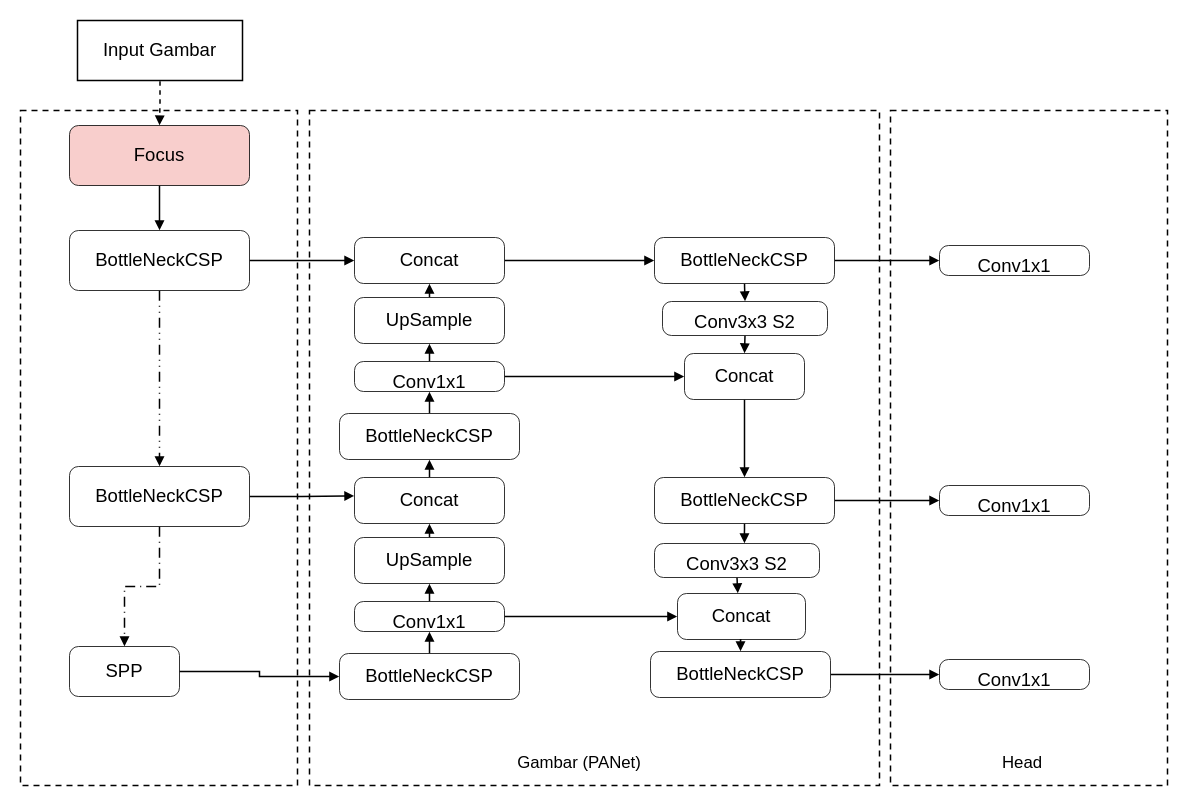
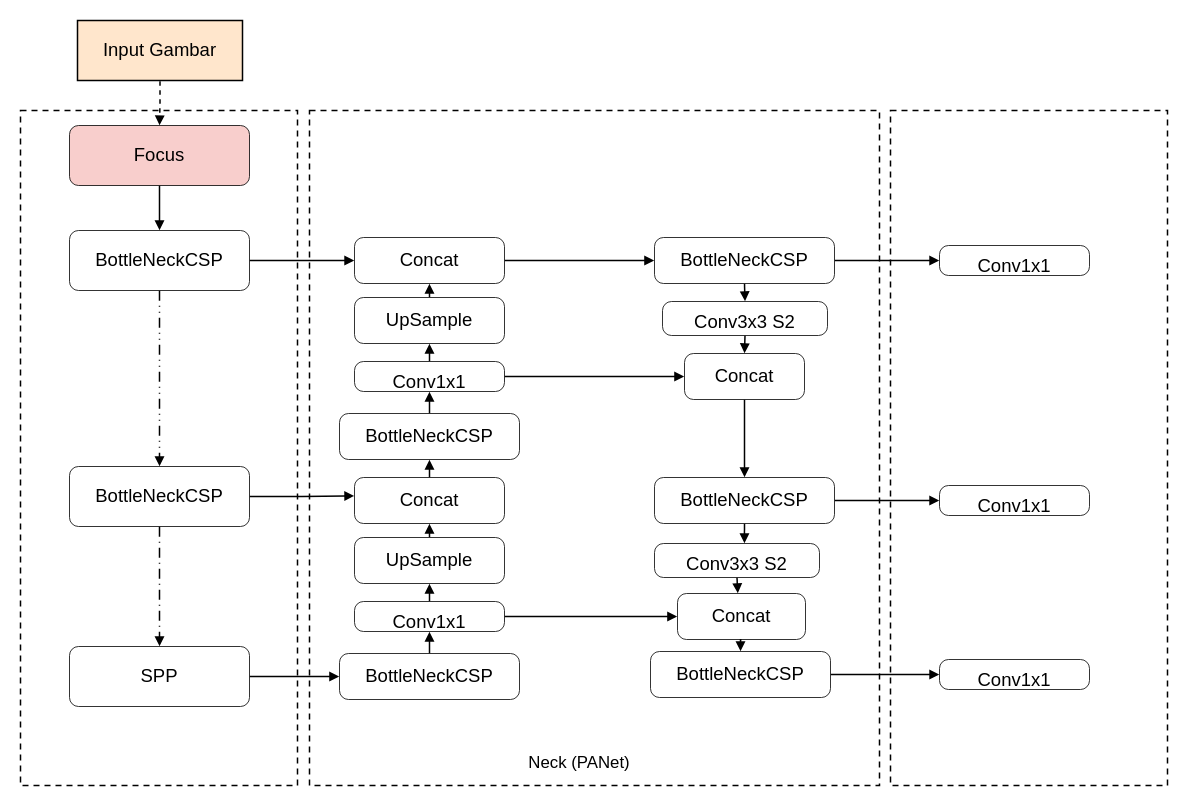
node "Input Gambar": fillcolor #ffffff -> #ffe6cc
node "SPP": size 110x50 -> 180x60
node "Head": removed
node "Gambar (PANet)": label "Gambar (PANet)" -> "Neck (PANet)"
